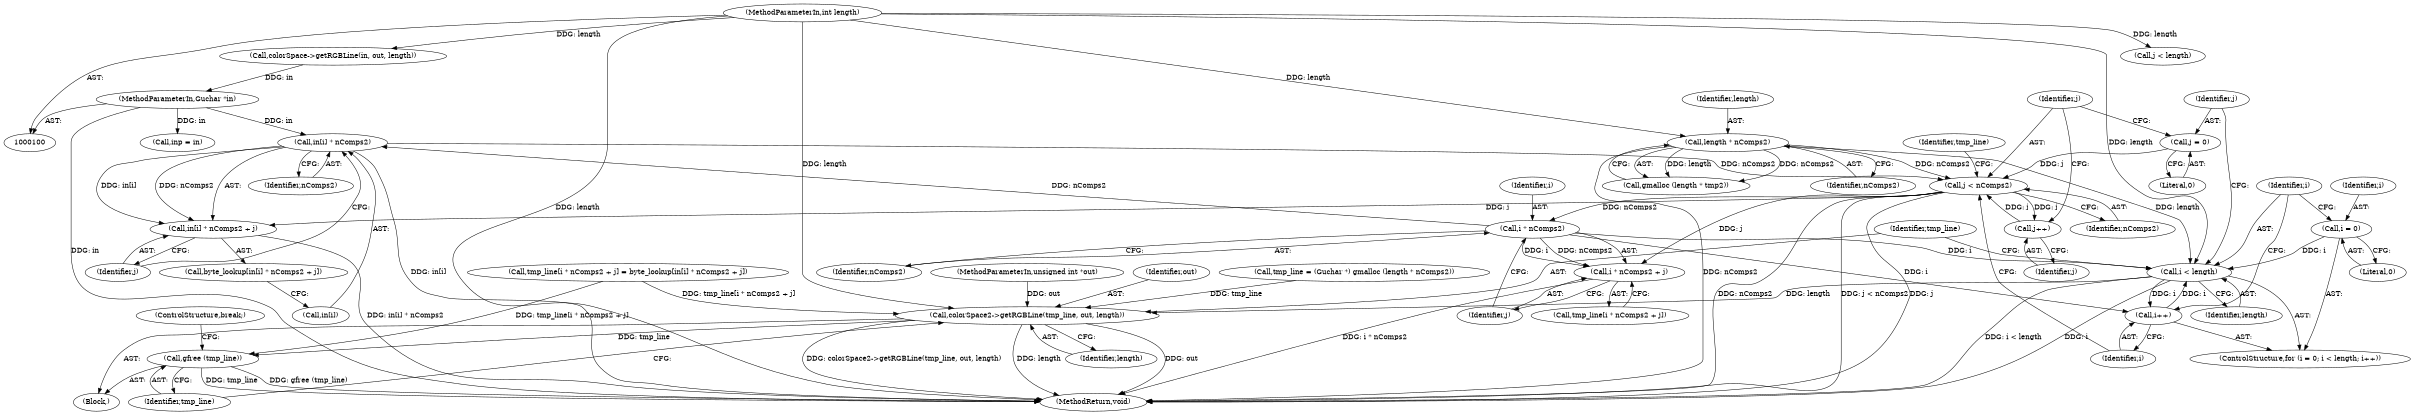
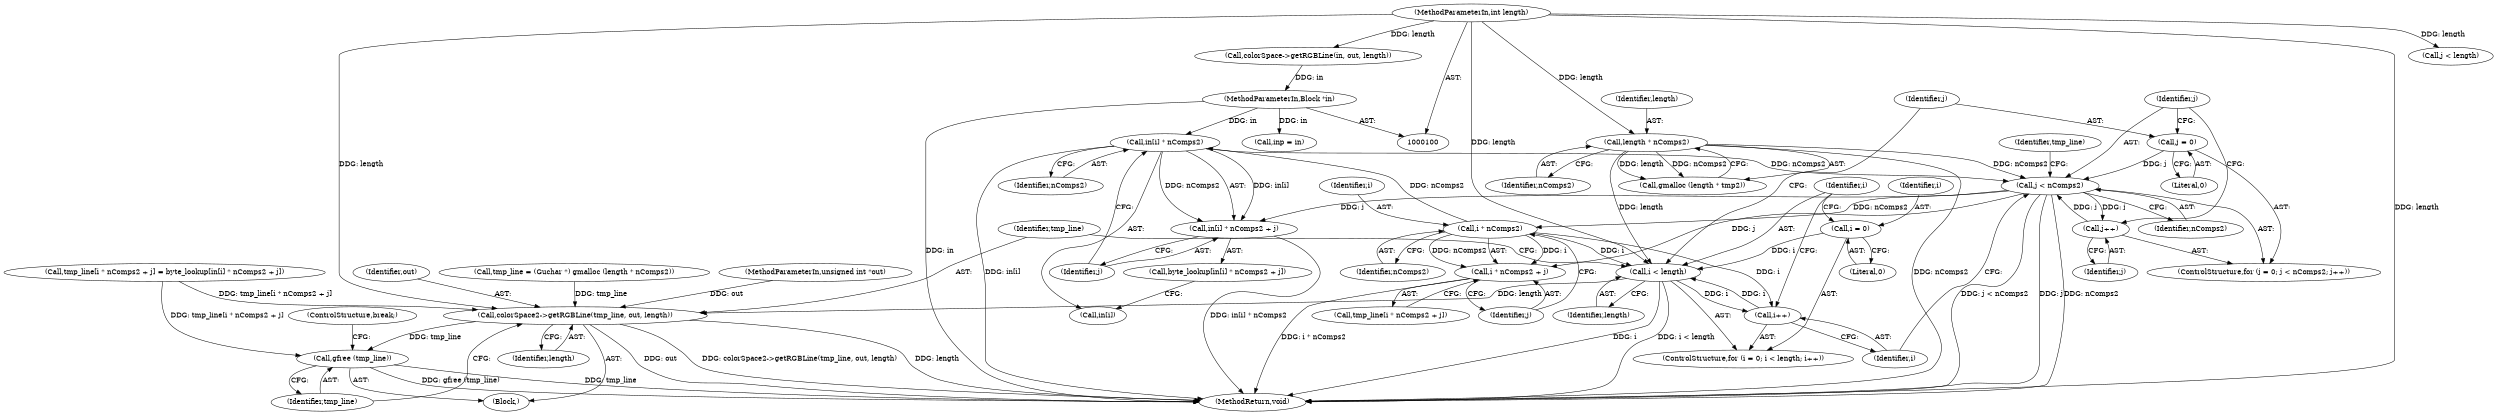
node "(MethodParameterIn,Guchar *in)": label "(MethodParameterIn,Guchar *in)" -> "(MethodParameterIn,Block *in)"
edge "(Call,in[i])" -> "(Call,in[i] * nComps2)": reversed
node "(ControlStructure,for (j = 0; j < nComps2; j++))": added
